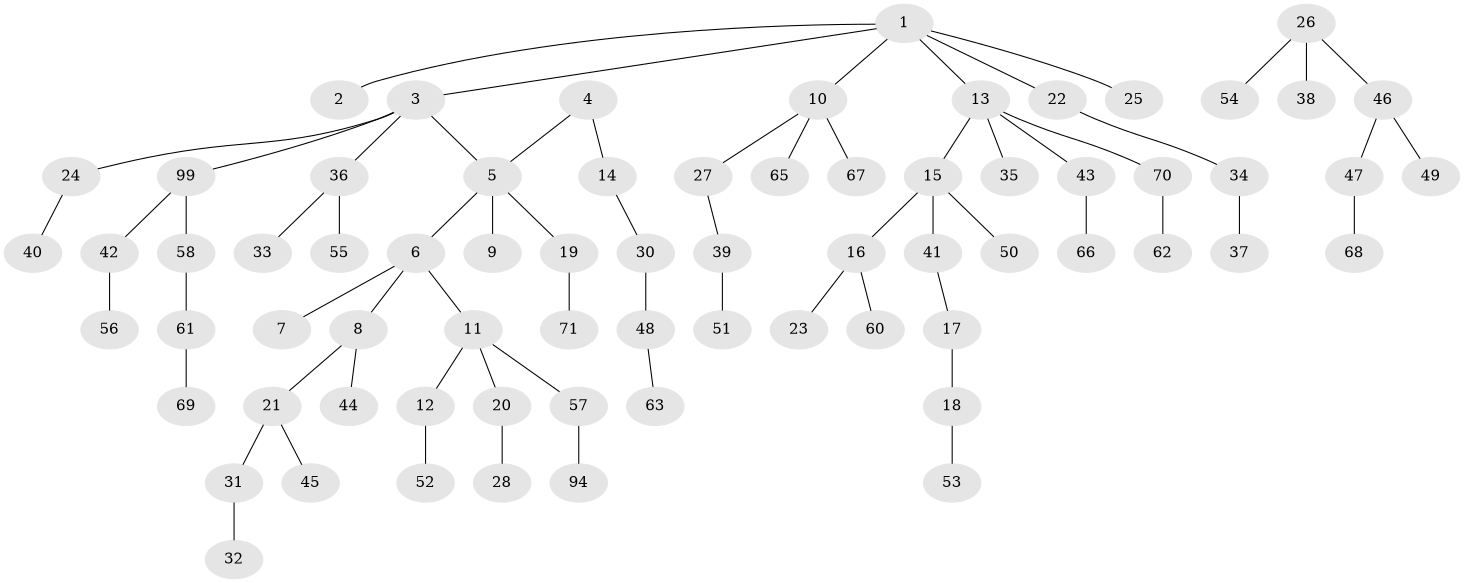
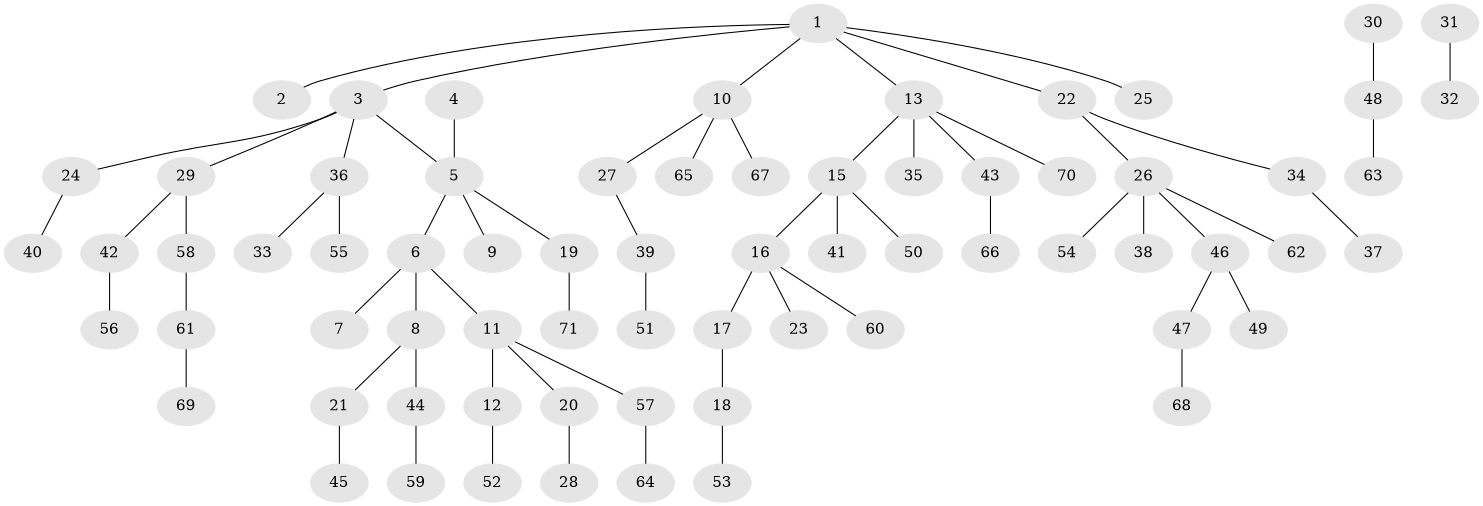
edge "22" -- "26": added
node "99": label "99" -> "29"
node "14": removed
edge "70" -- "62": now "26" -- "62"
edge "41" -- "17": now "16" -- "17"
edge "21" -- "31": removed
node "59": added
node "94": label "94" -> "64"
